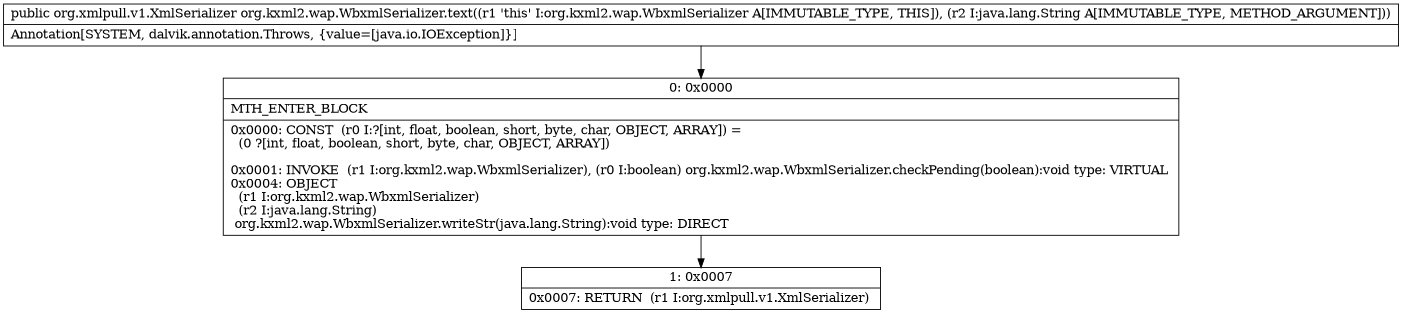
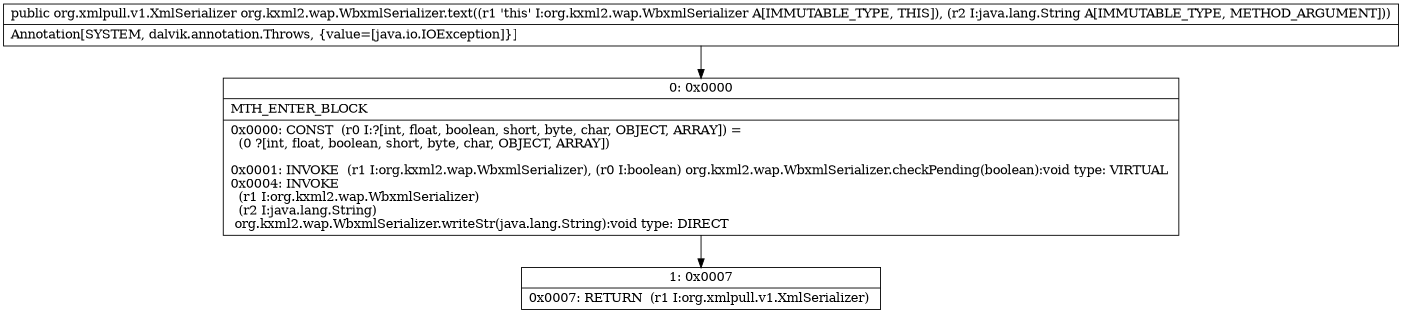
node "0: 0x0000": text "0x0004: OBJECT" -> "0x0004: INVOKE"
